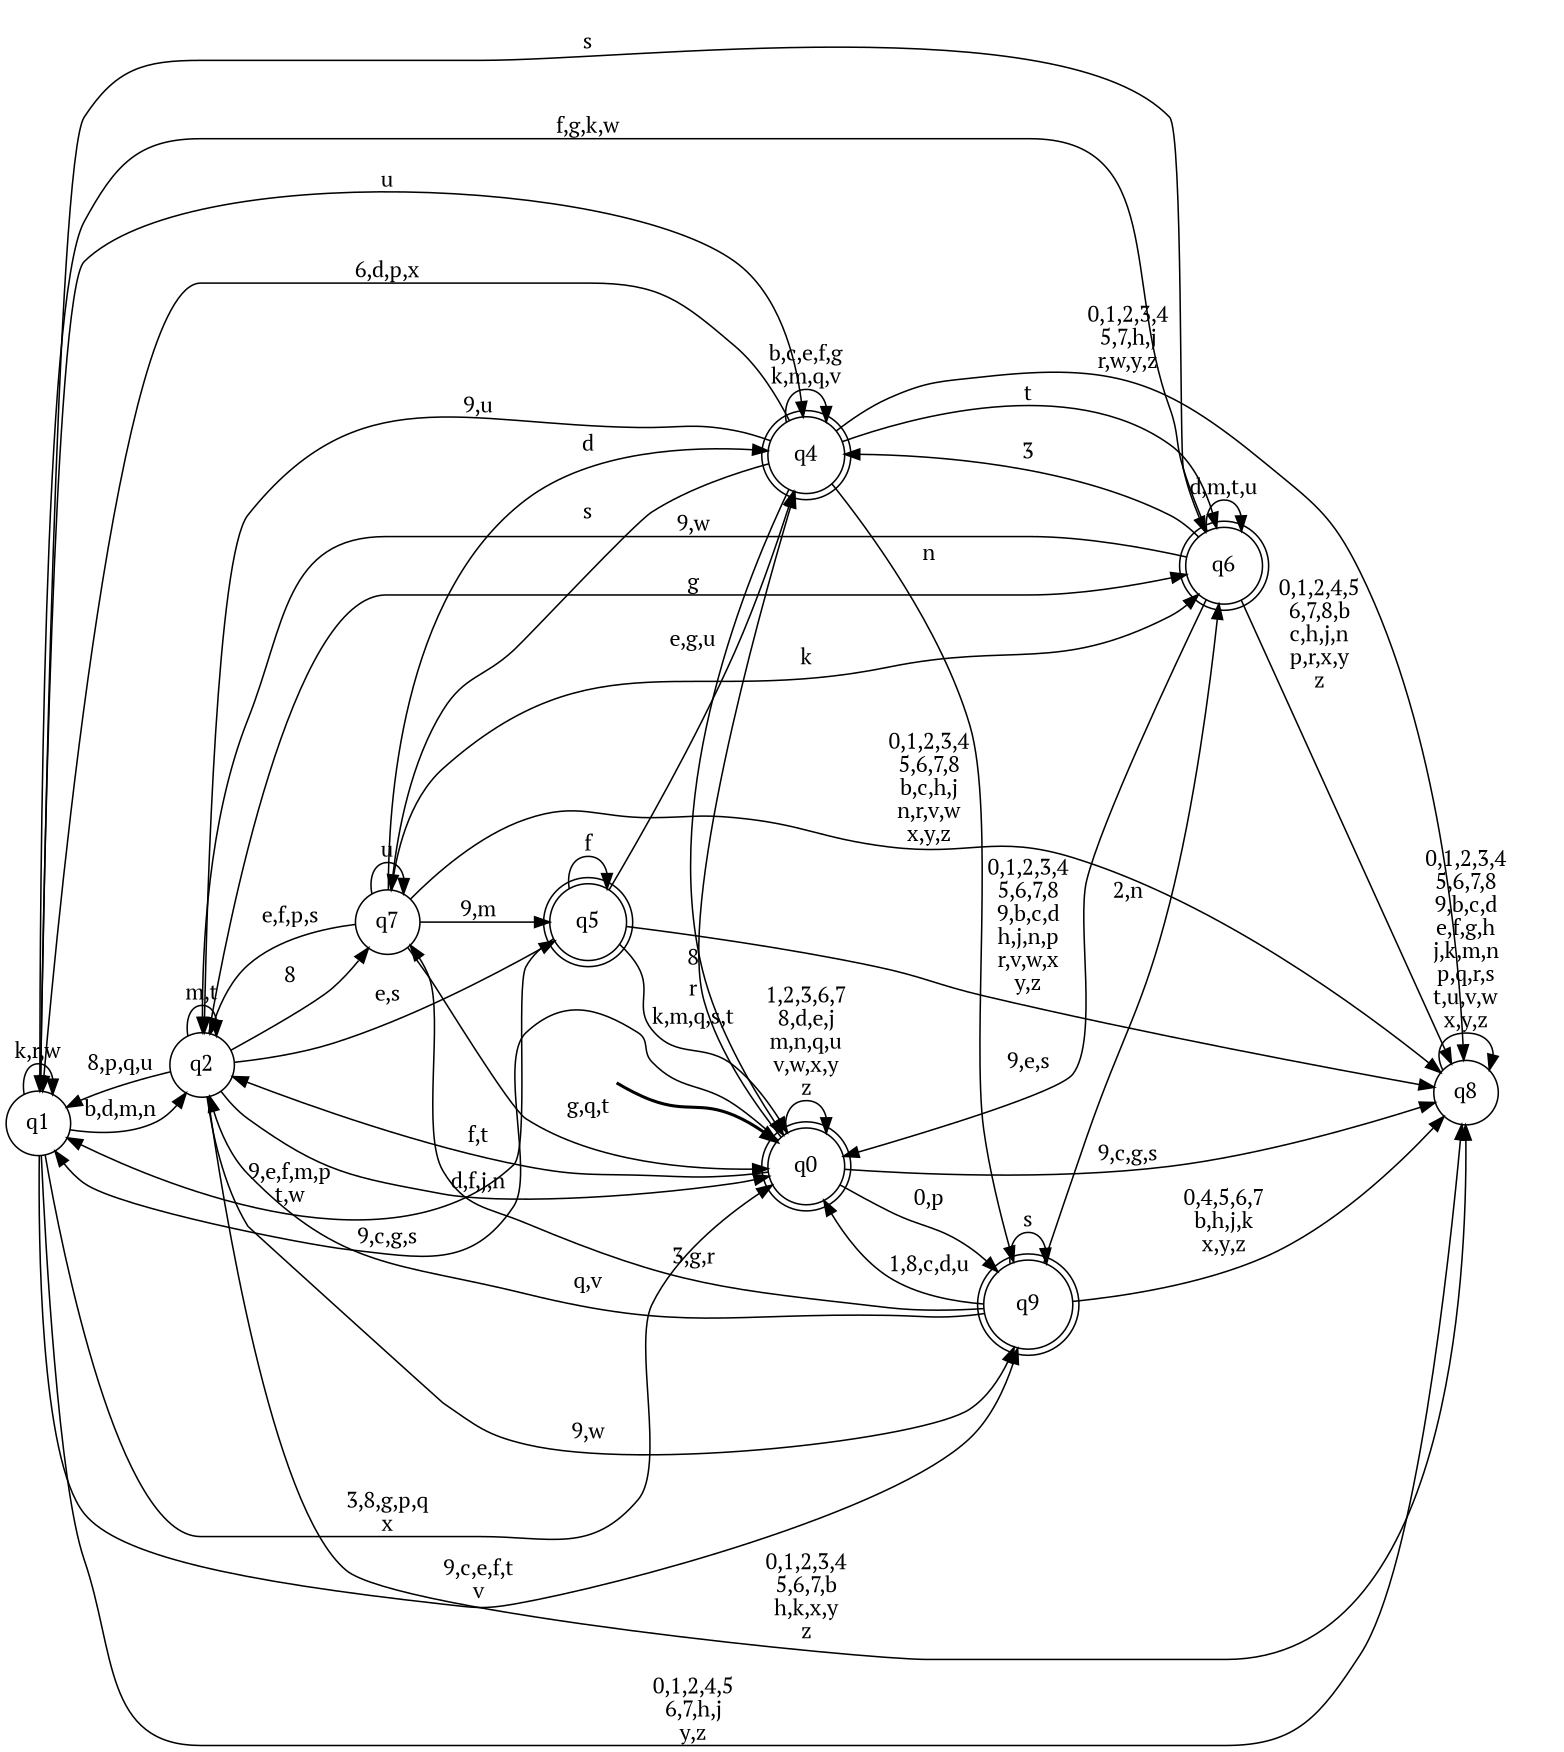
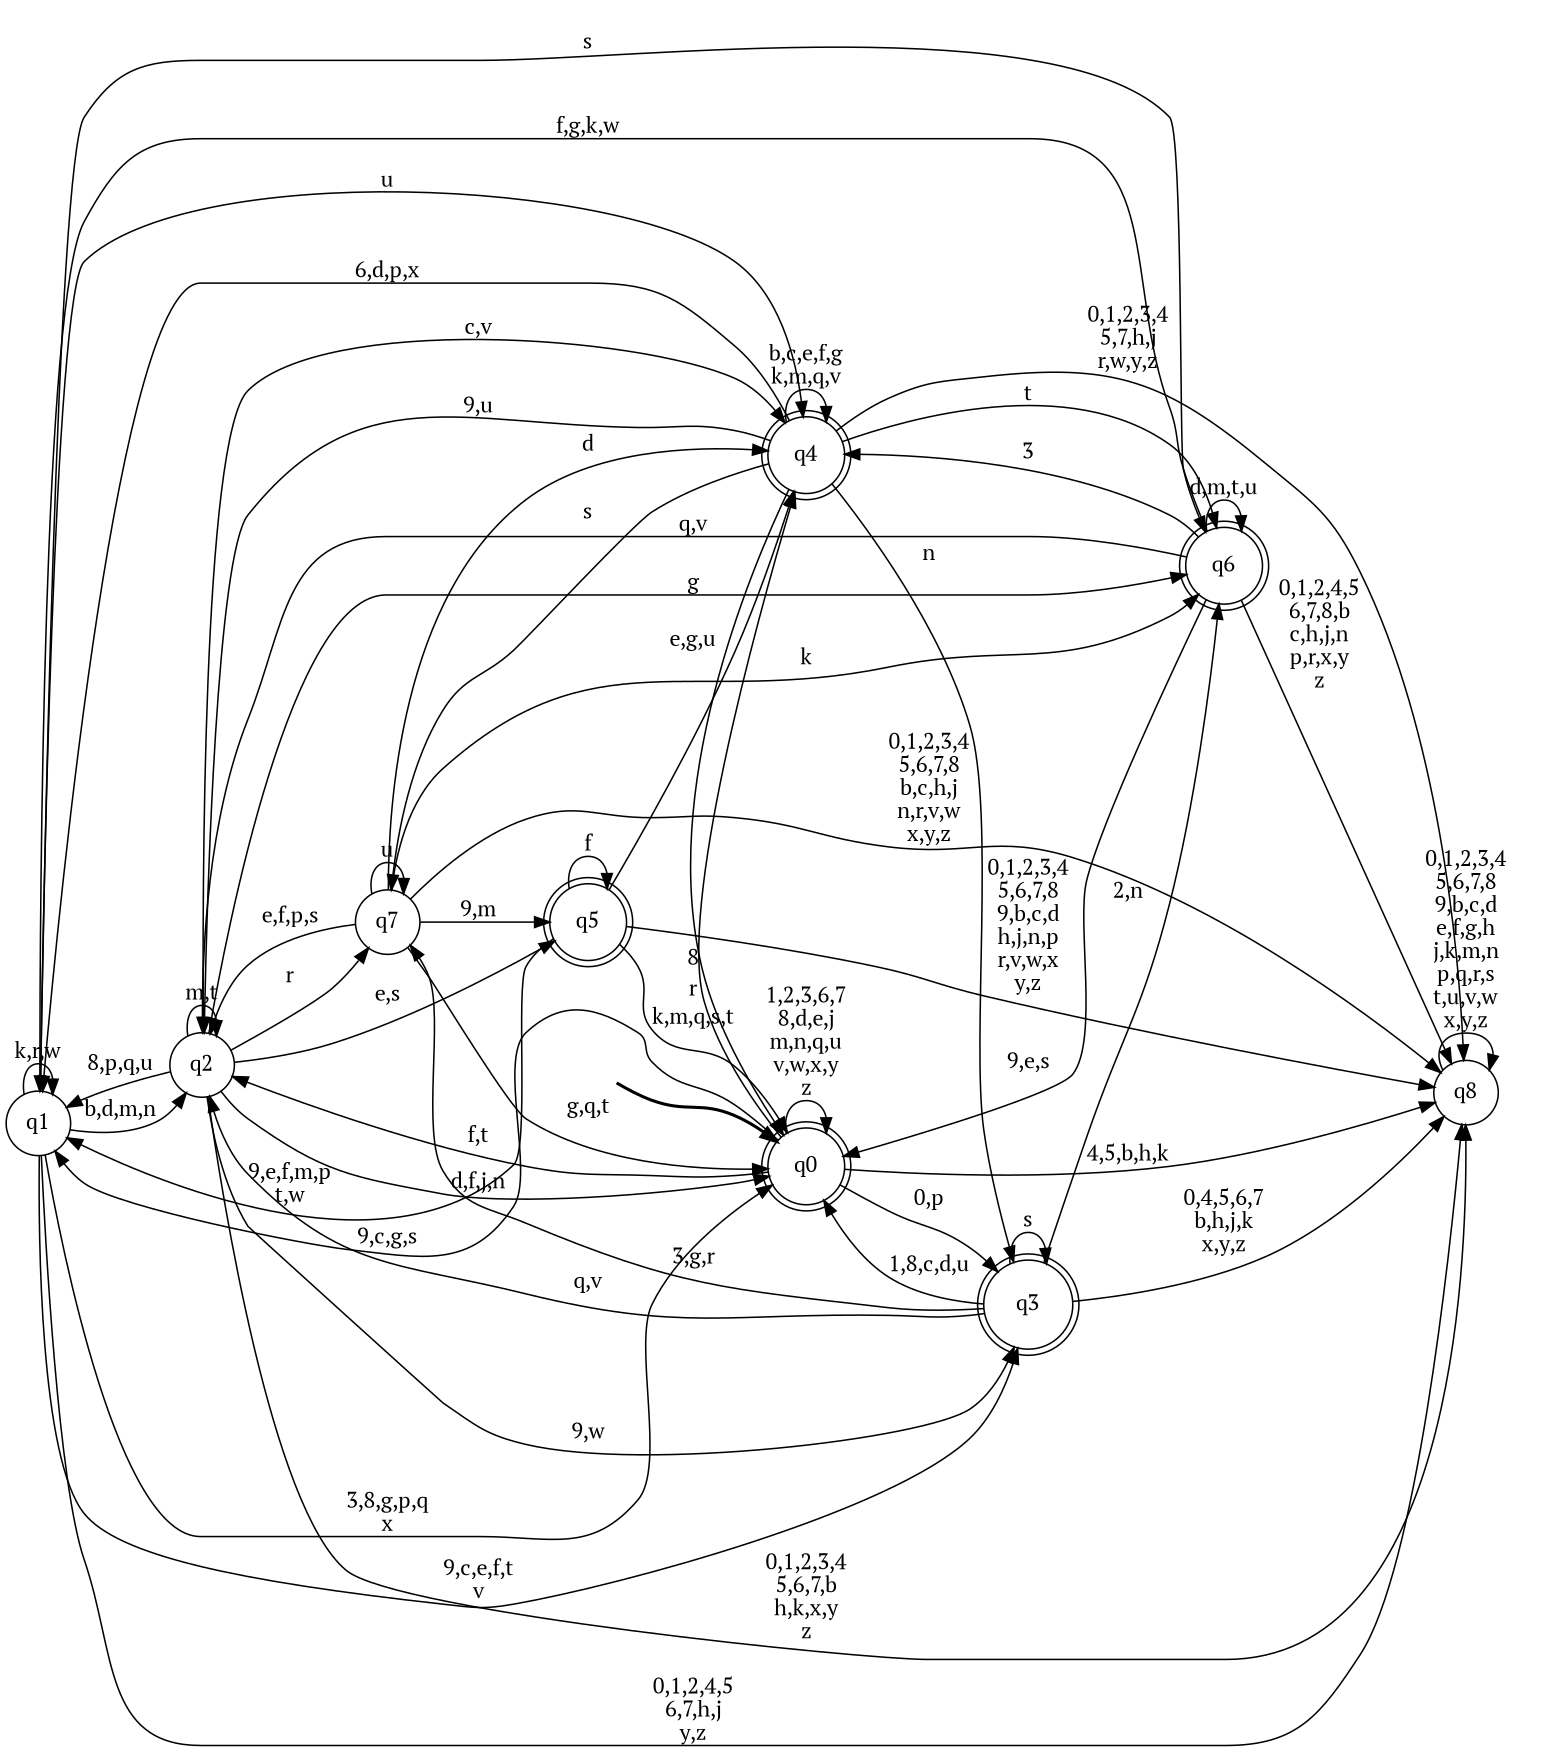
edge "q2" -> "q4": added, label "c,v"
edge "q6" -> "q2": label "9,w" -> "q,v"
edge "q2" -> "q7": label "8" -> "r"
edge "q0" -> "q8": label "9,c,g,s" -> "4,5,b,h,k"
node "q9": label "q9" -> "q3"
